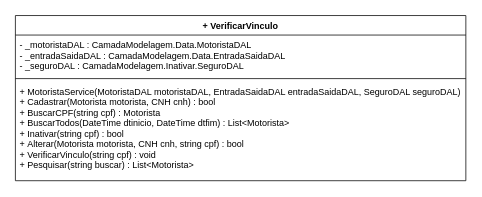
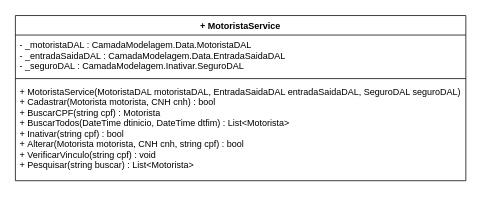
node "+ VerificarVinculo": label "+ VerificarVinculo" -> "+ MotoristaService"
